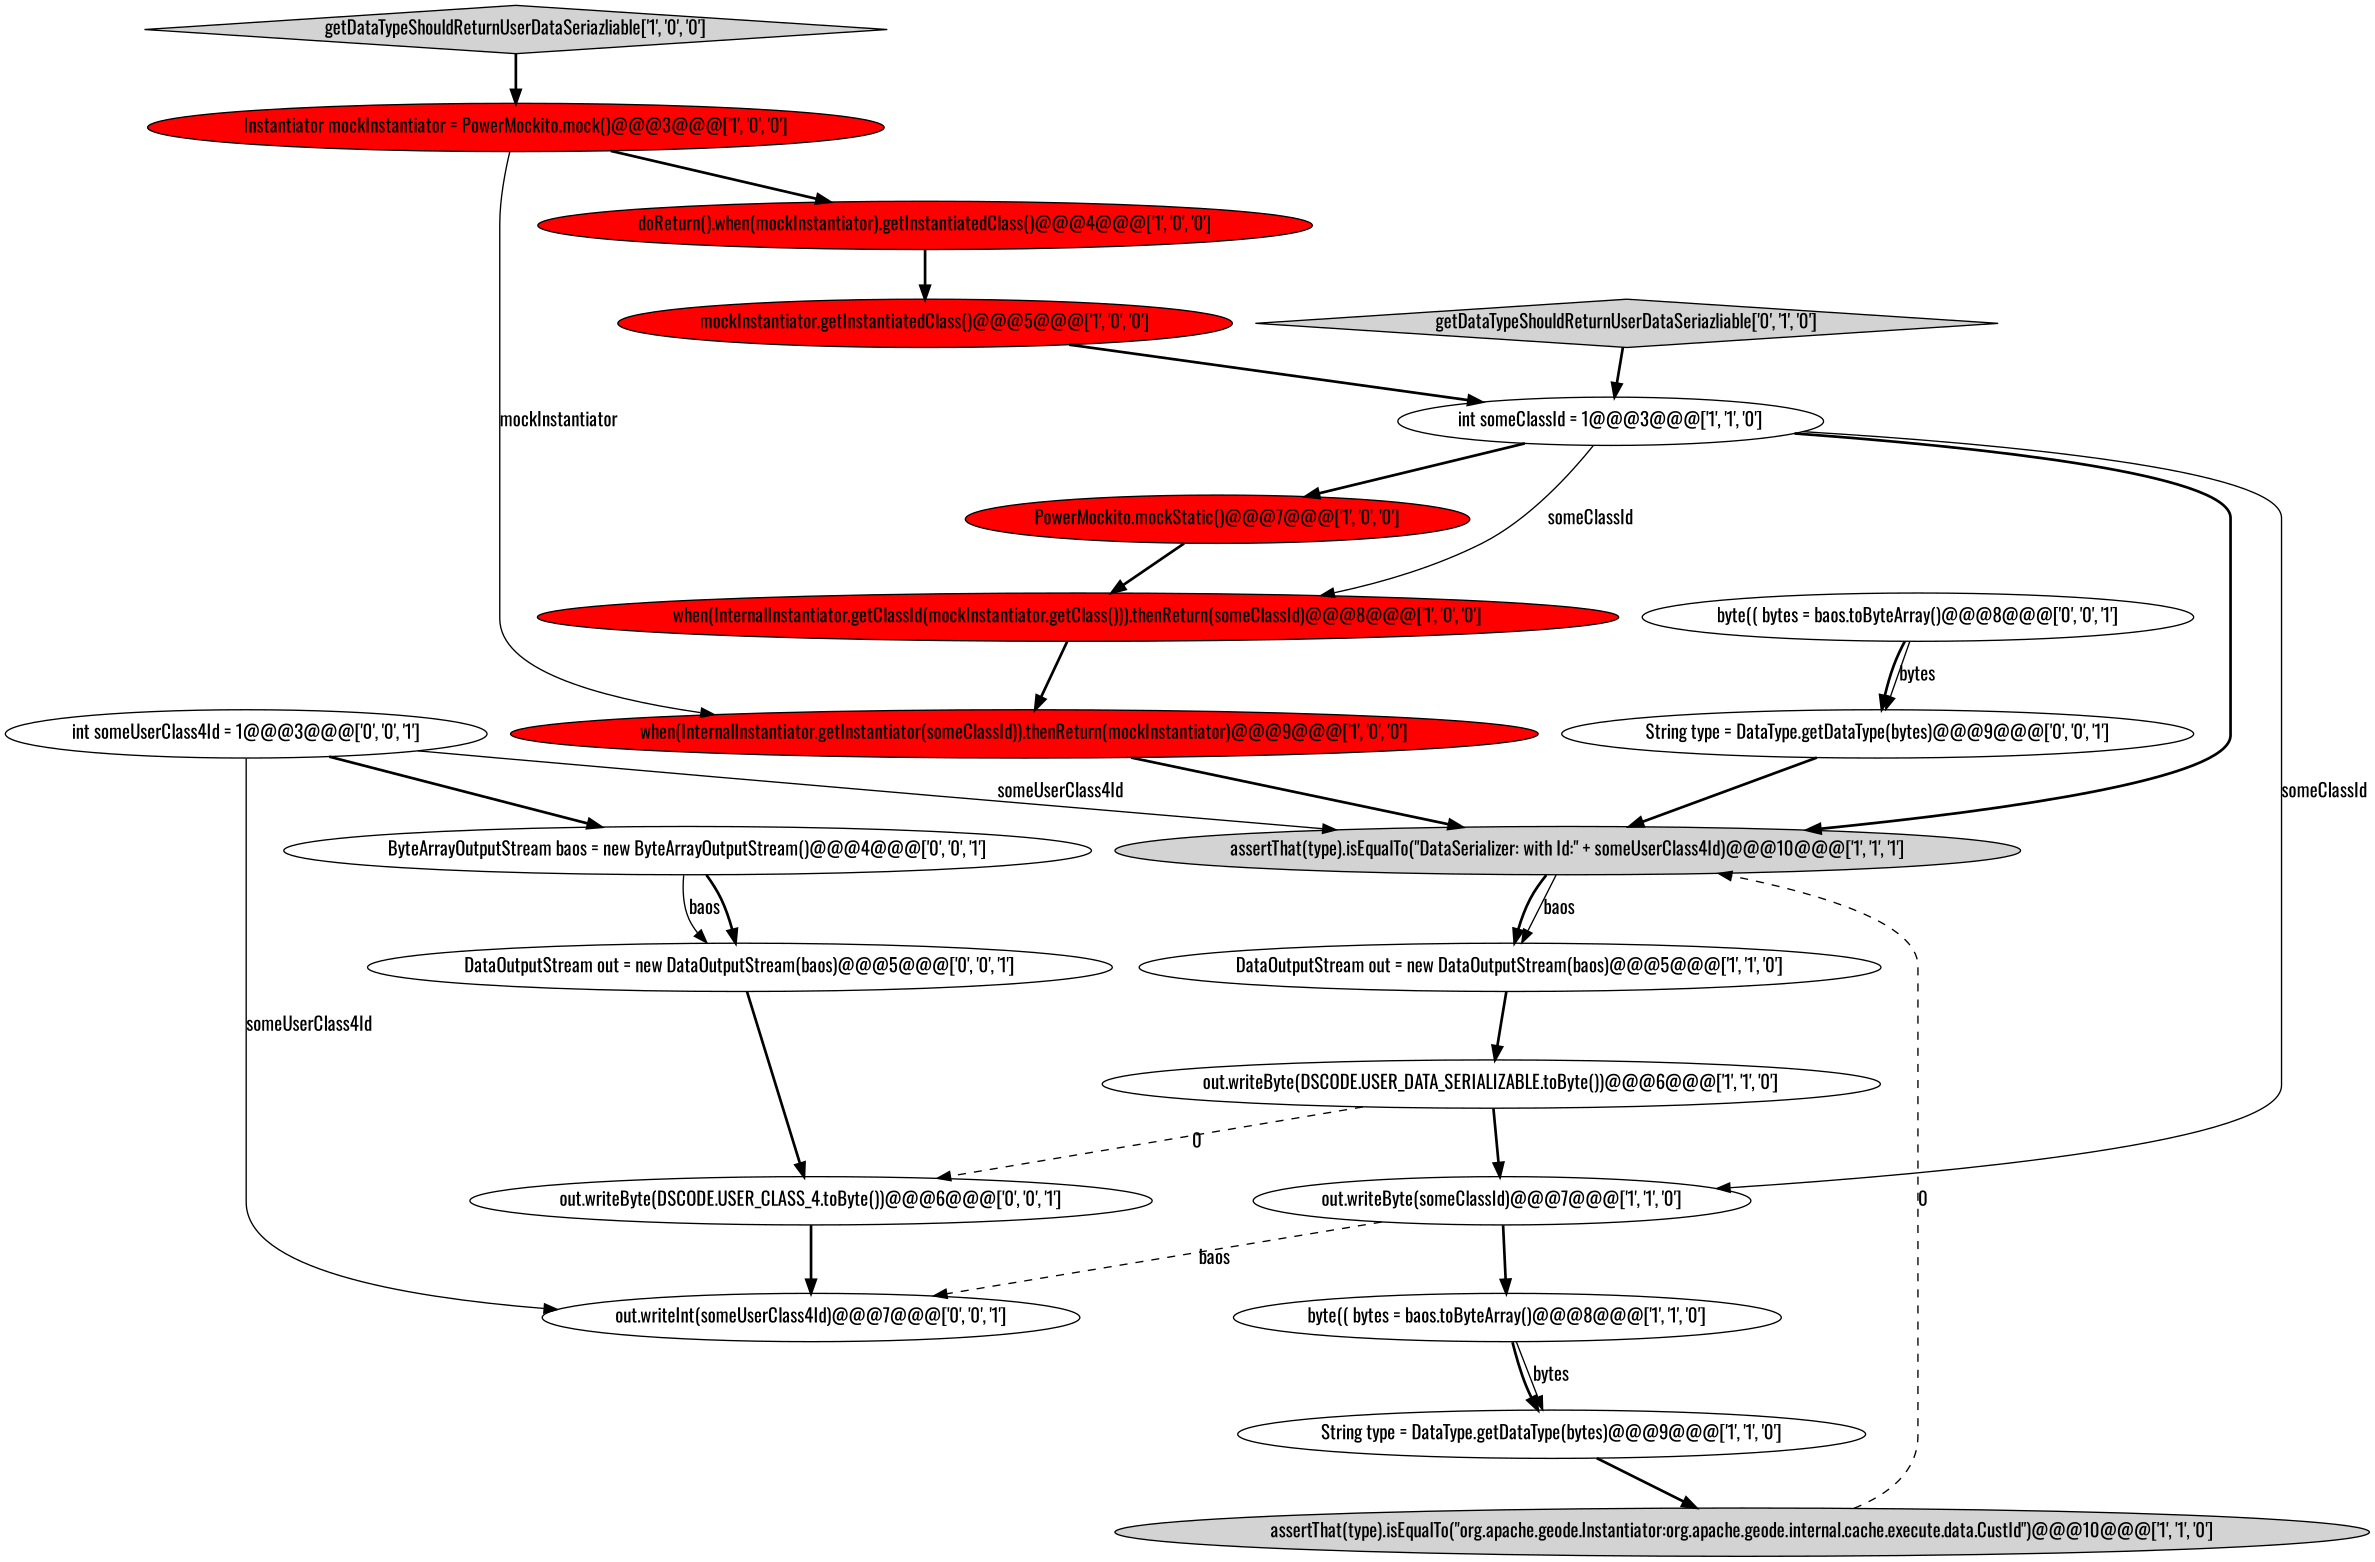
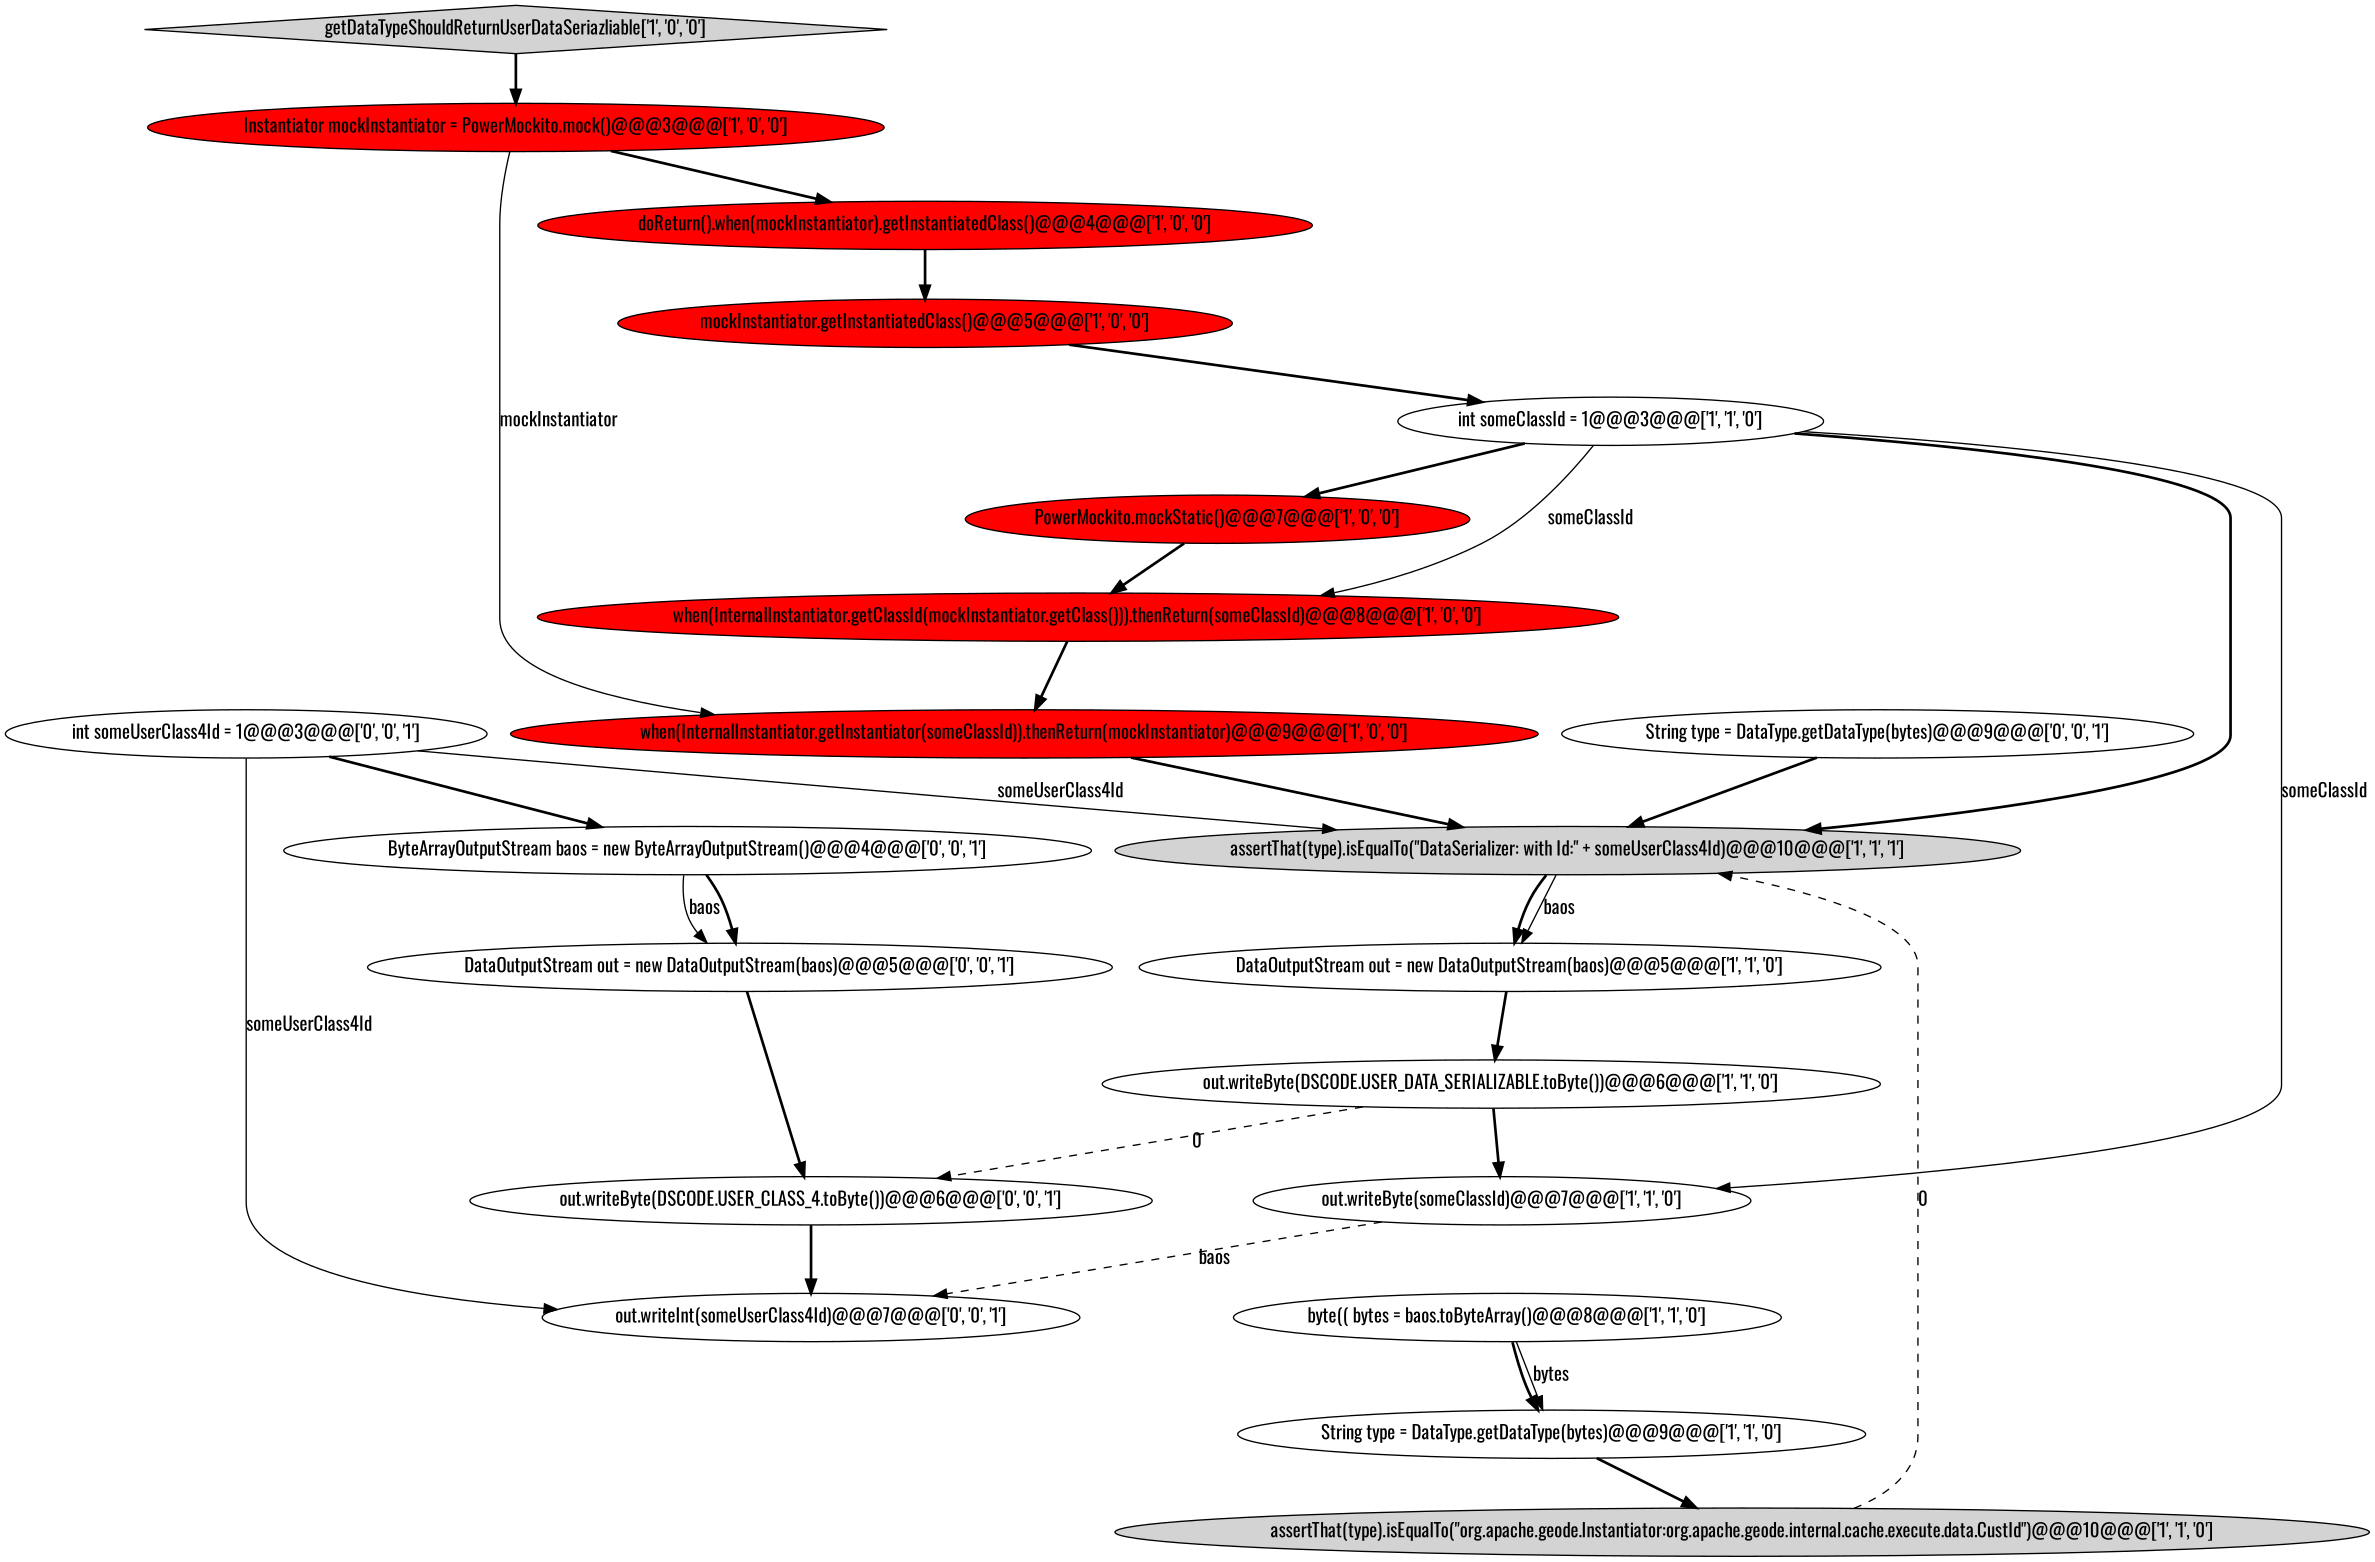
node "getDataTypeShouldReturnUserDataSeriazliable['0', '1', '0']": removed
node "byte(( bytes = baos.toByteArray()@@@8@@@['0', '0', '1']": removed
edge "out.writeByte(someClassId)@@@7@@@['1', '1', '0']" -> "byte(( bytes = baos.toByteArray()@@@8@@@['1', '1', '0']": removed
